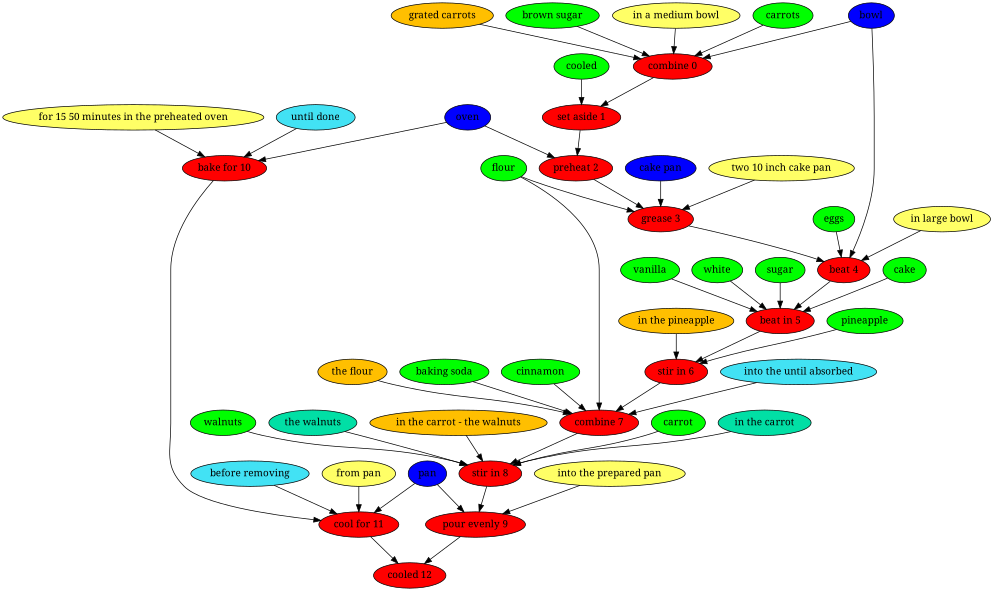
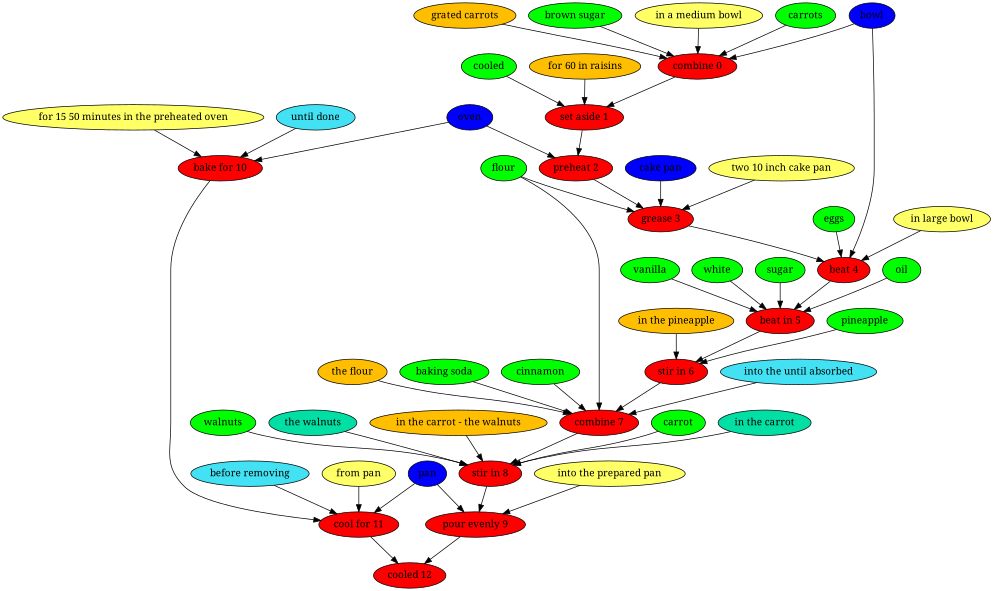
node "for 60 in raisins": added
node "cake": label "cake" -> "oil"
